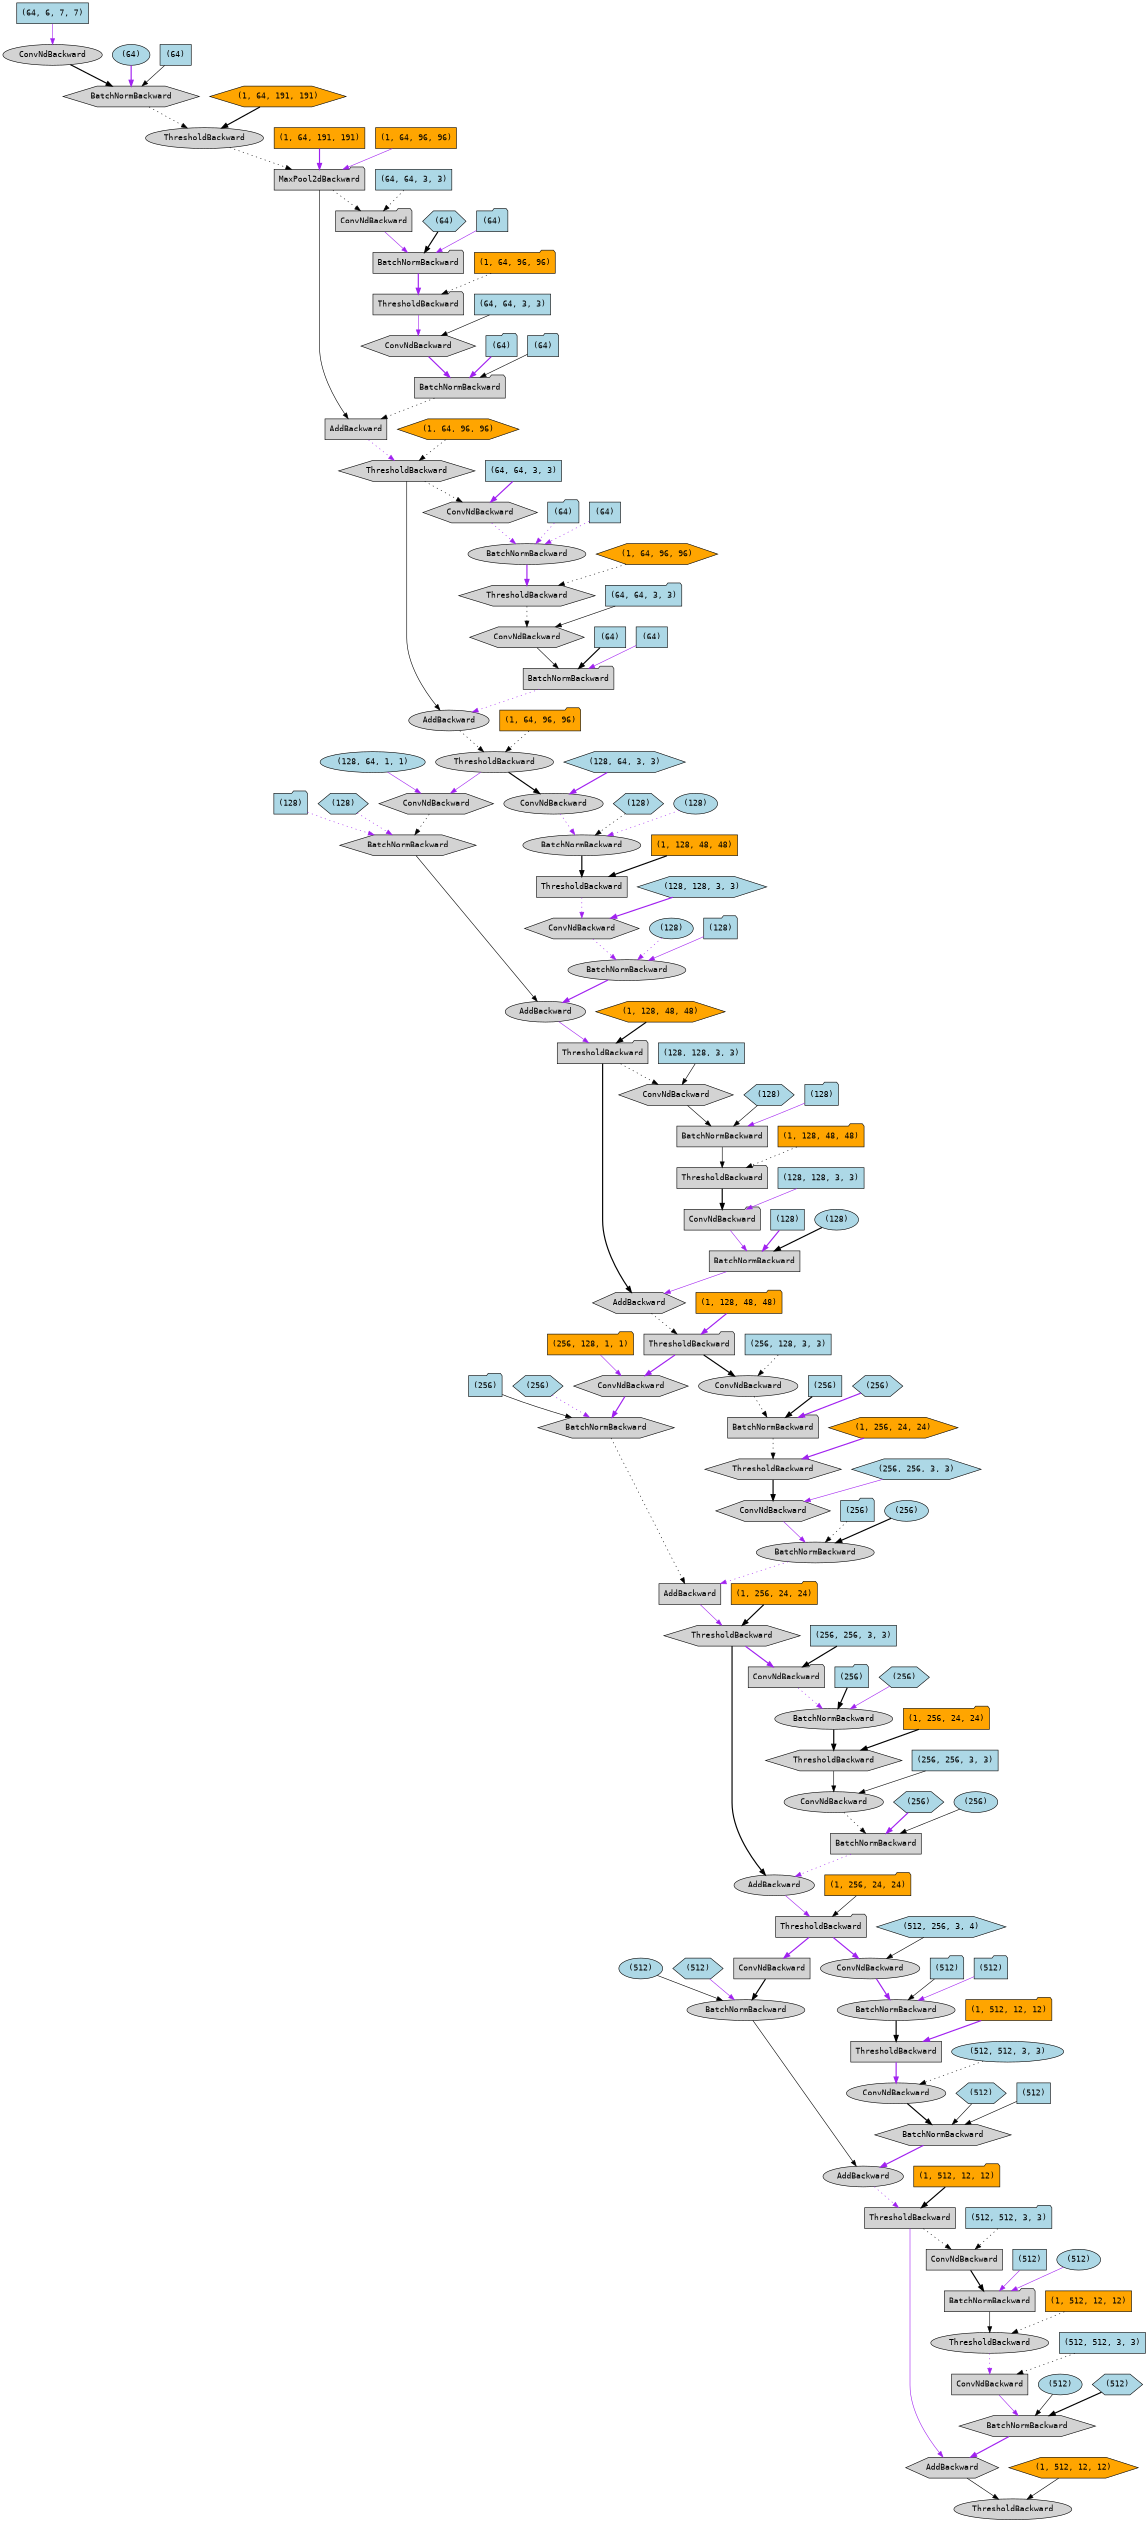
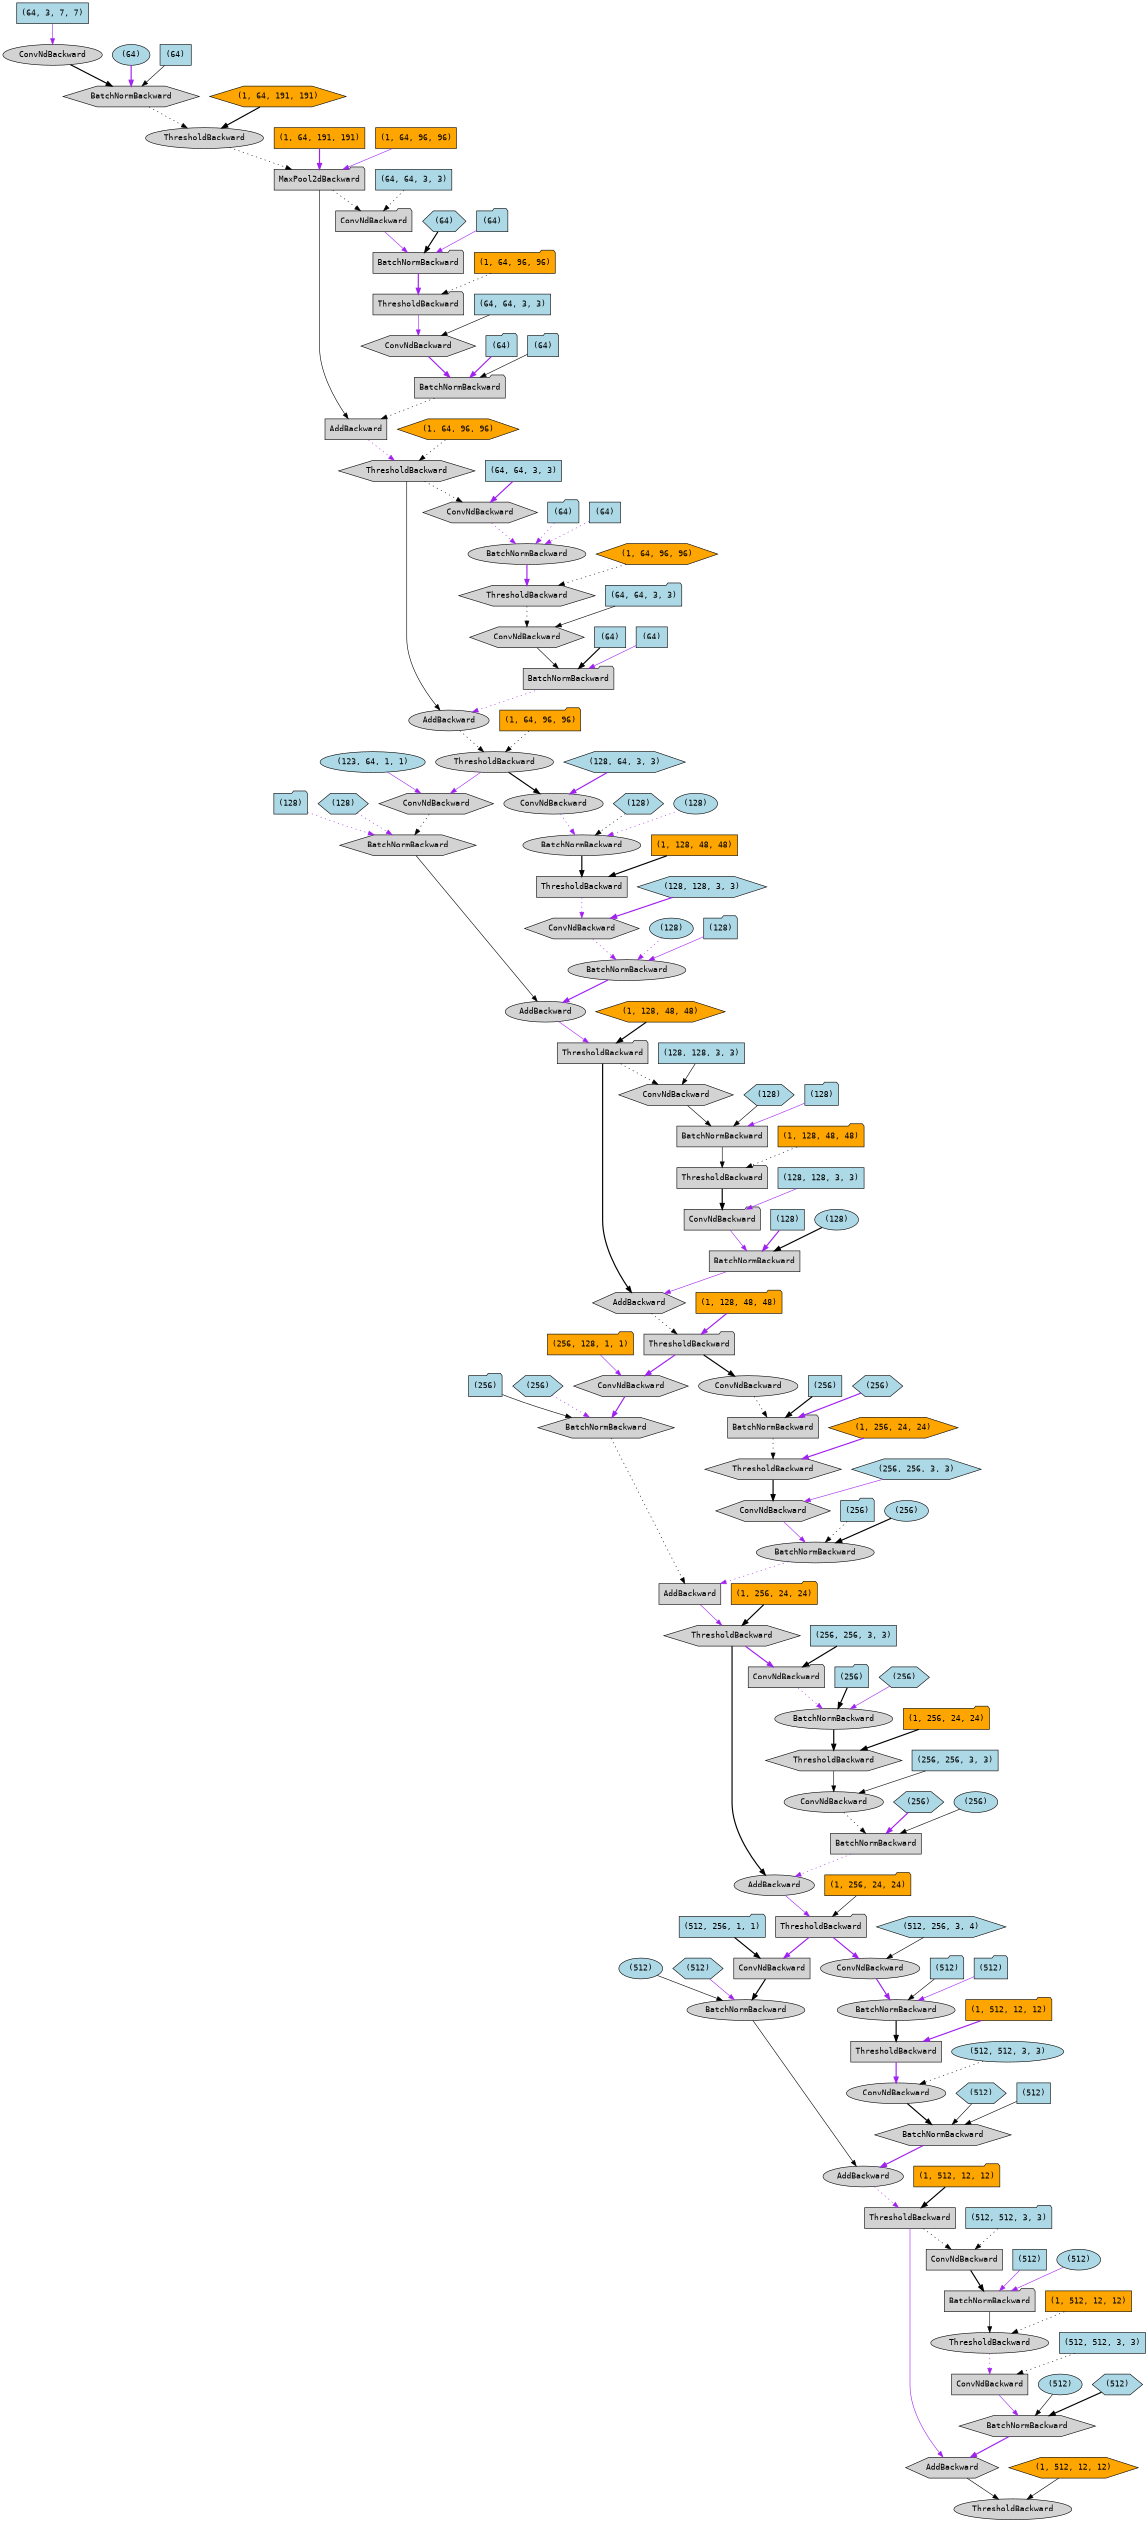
node "(64, 6, 7, 7)": label "(64, 6, 7, 7)" -> "(64, 3, 7, 7)"
node "(128, 64, 1, 1)": label "(128, 64, 1, 1)" -> "(123, 64, 1, 1)"
node "(256, 128, 3, 3)": removed
node "(512, 256, 1, 1)": added
